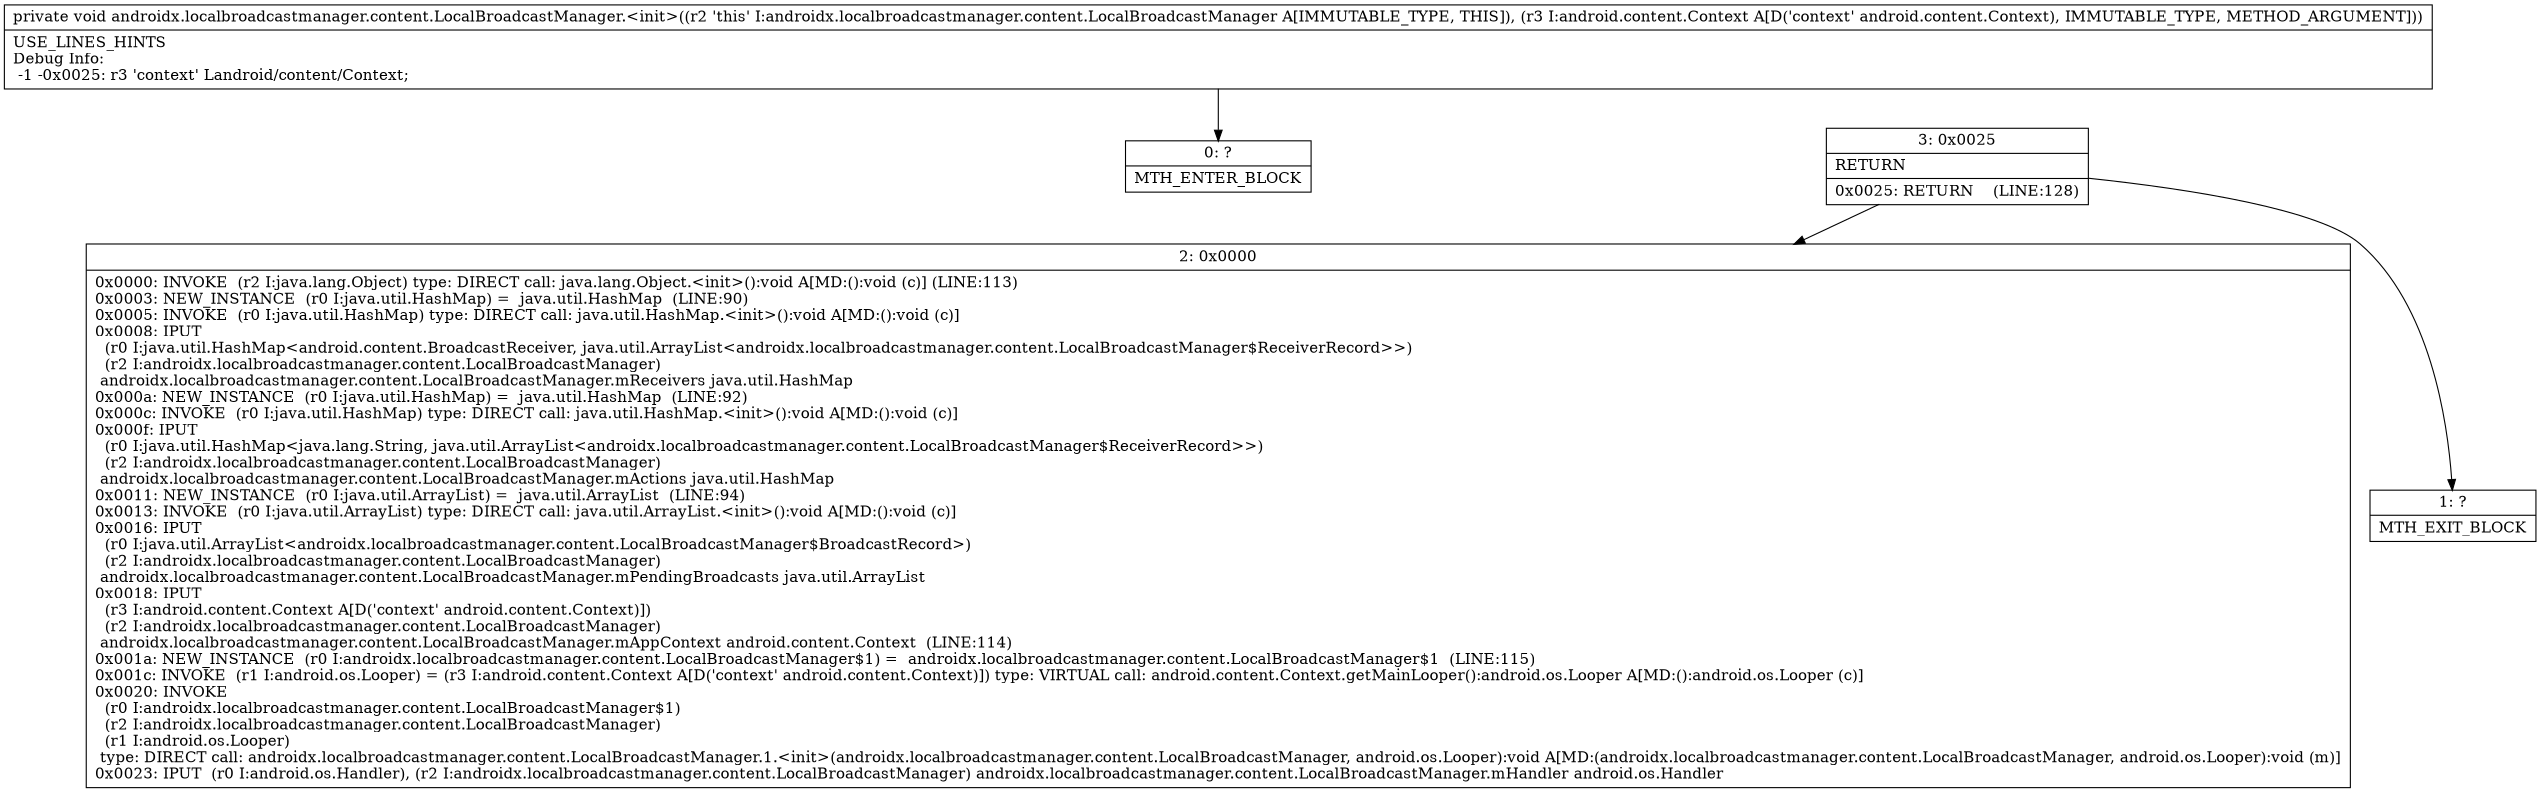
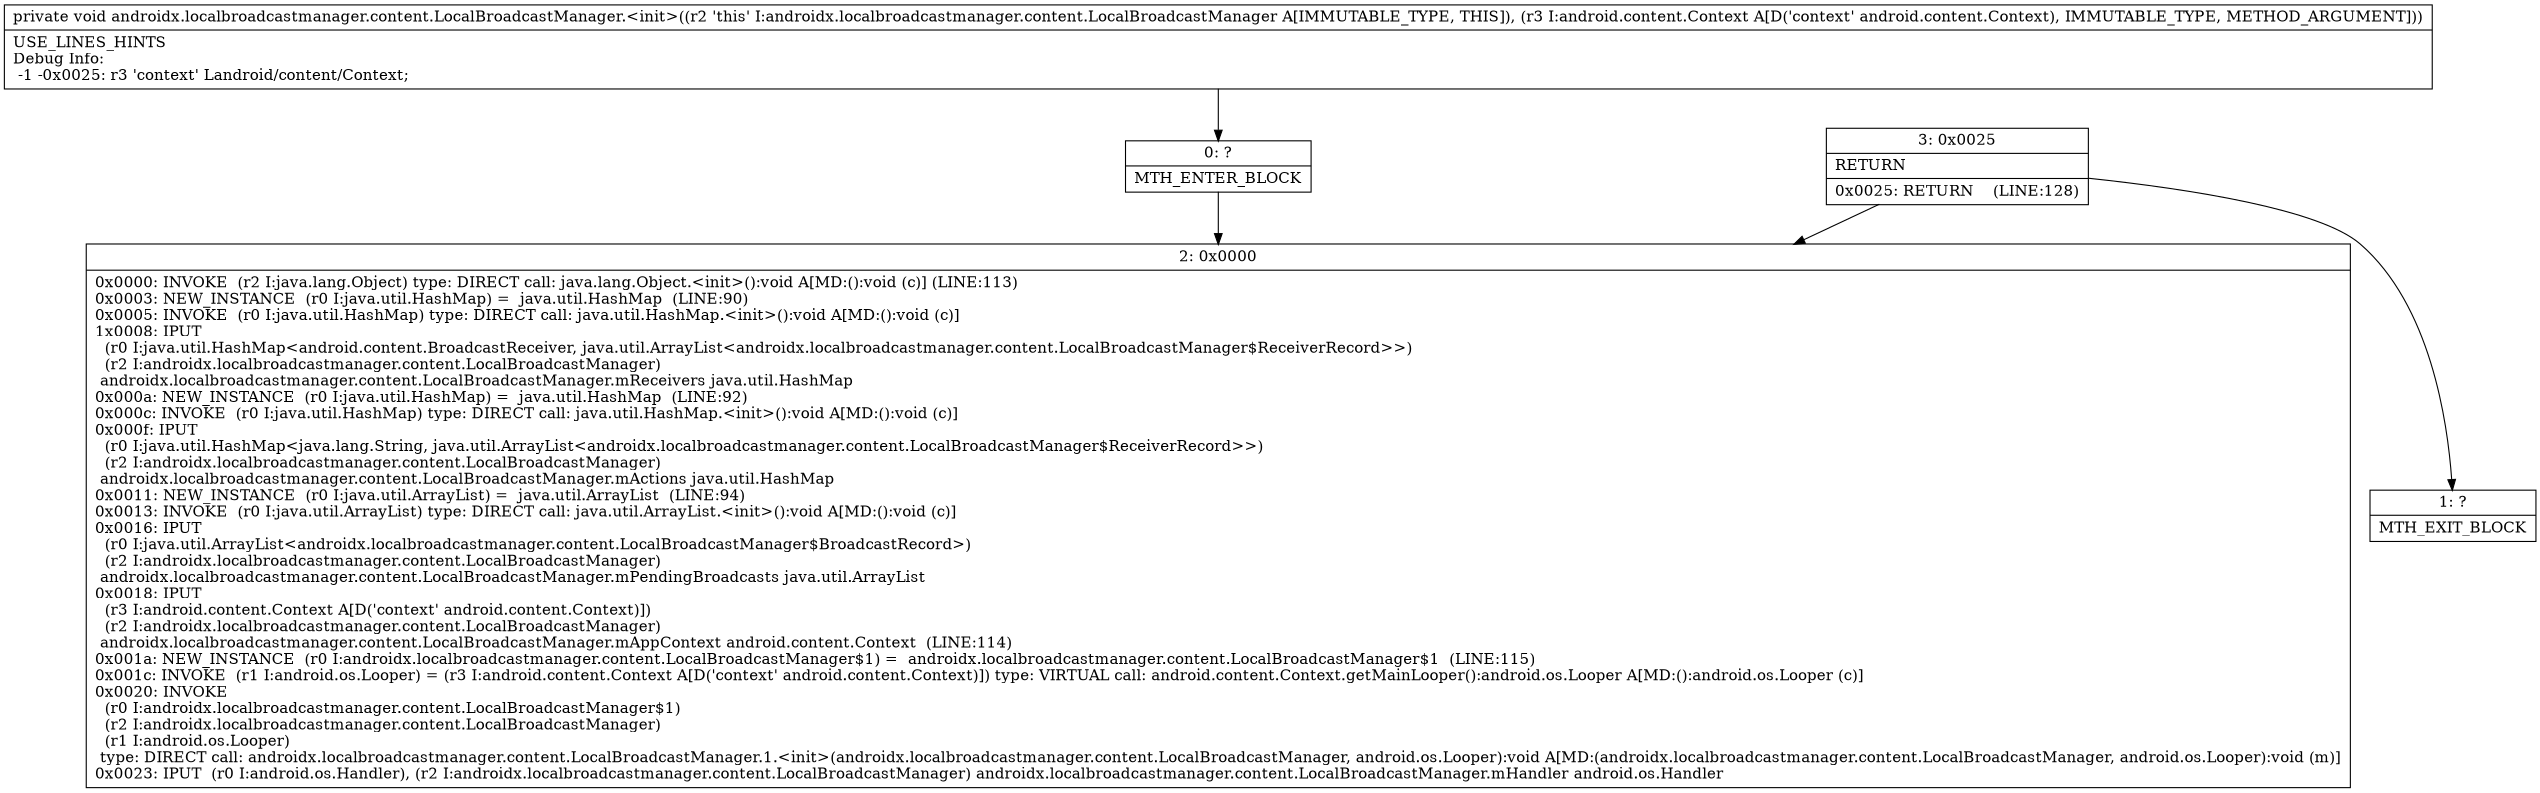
edge "0: ?" -> "2: 0x0000": added
node "2: 0x0000": text "0x0008: IPUT" -> "1x0008: IPUT"
